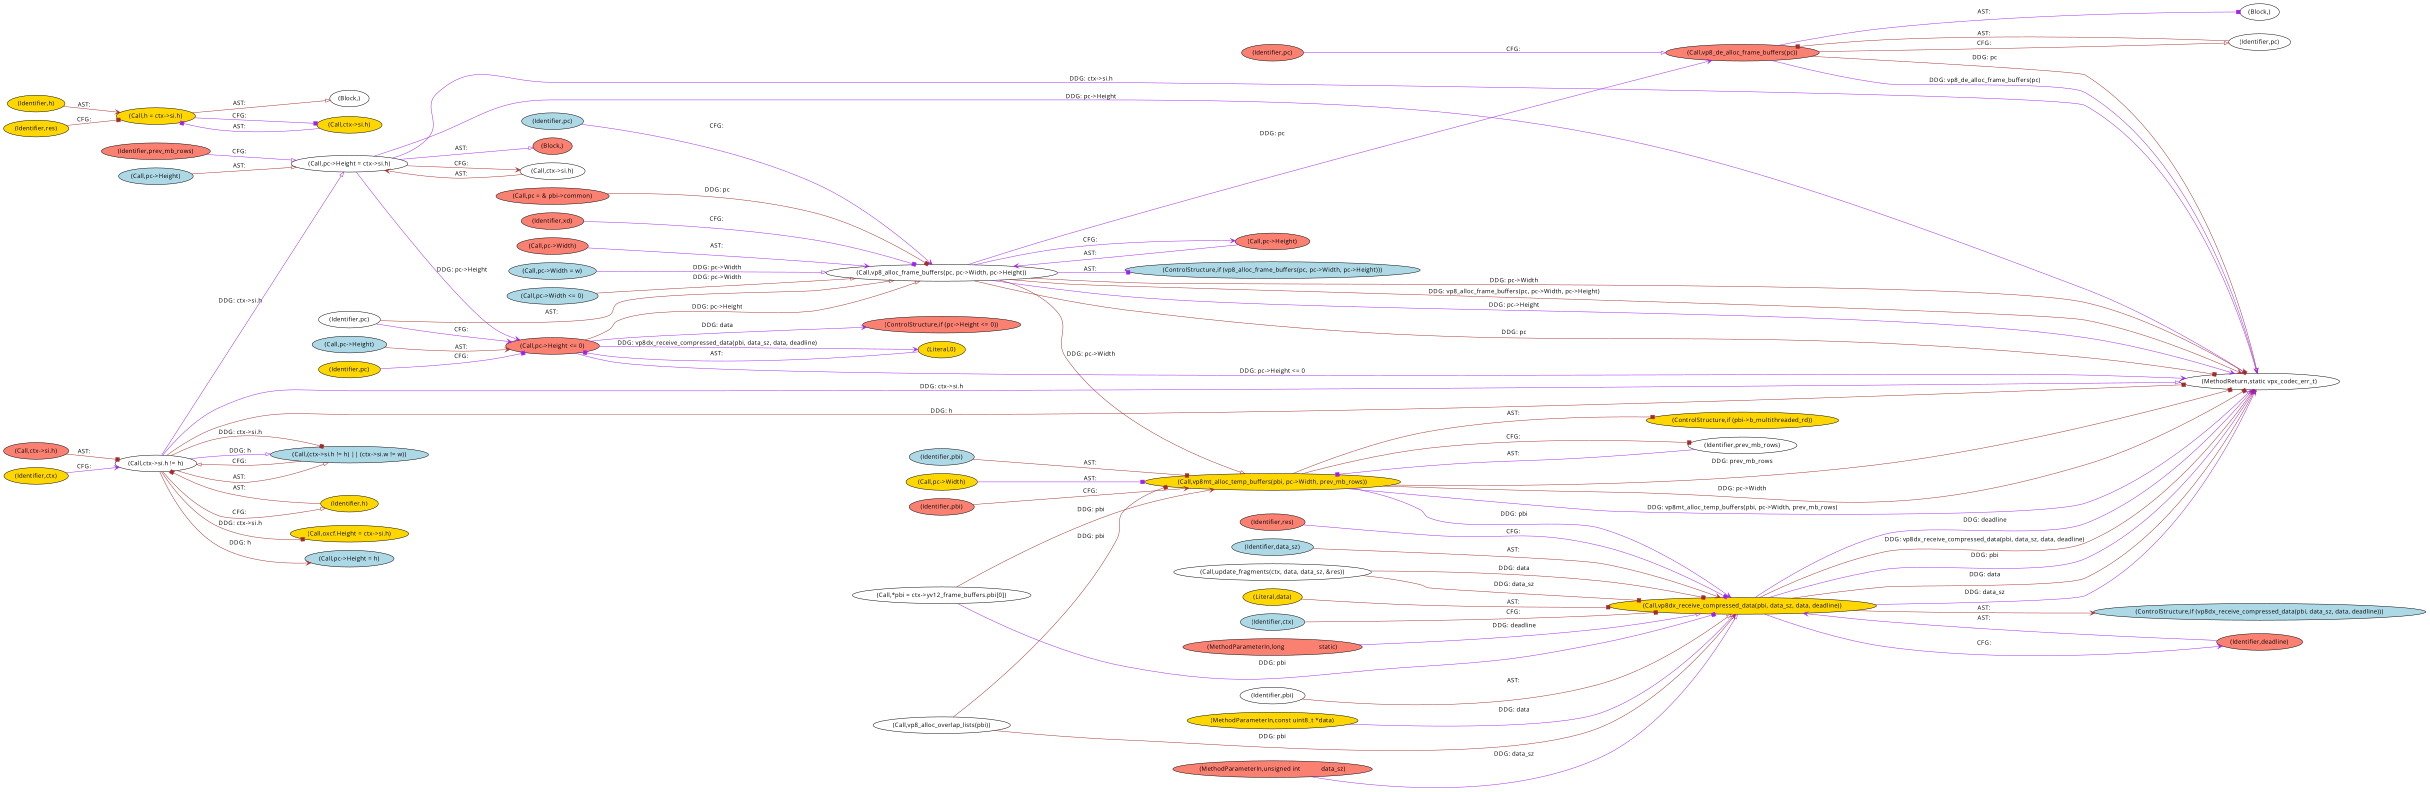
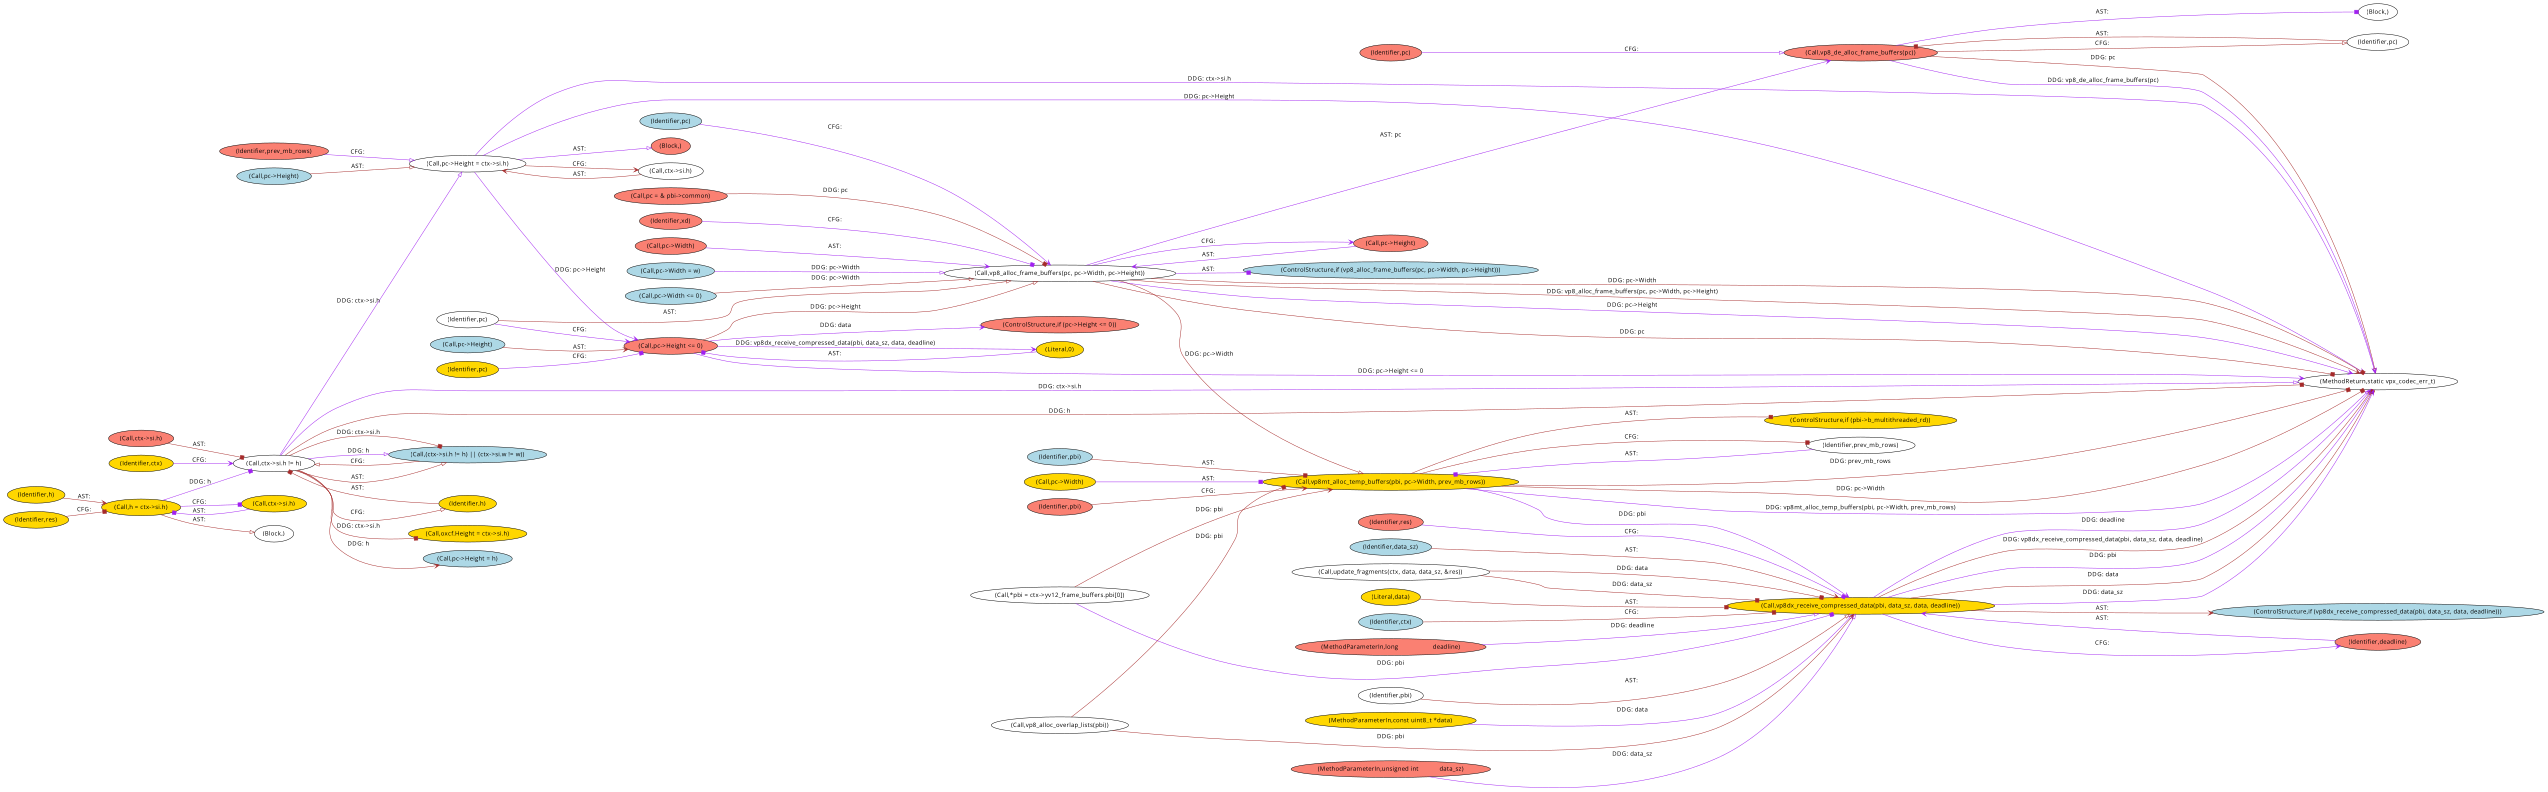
edge "(Call,vp8_alloc_frame_buffers(pc, pc->Width, pc->Height))" -> "(Call,vp8_de_alloc_frame_buffers(pc))": label "DDG: pc" -> "AST: pc"
edge "(Call,h = ctx->si.h)" -> "(Call,ctx->si.h != h)": added, label "DDG: h"
node "(MethodParameterIn,long                    static)": label "(MethodParameterIn,long                    static)" -> "(MethodParameterIn,long                    deadline)"
